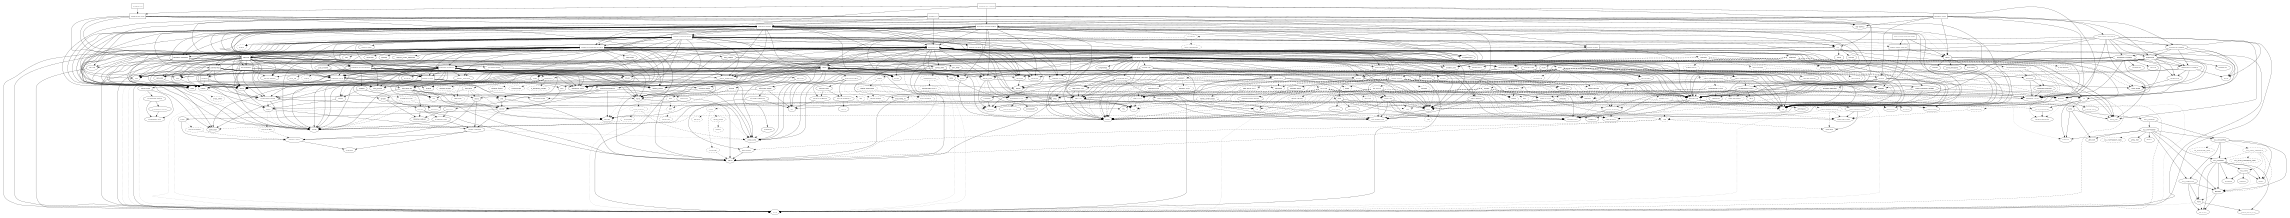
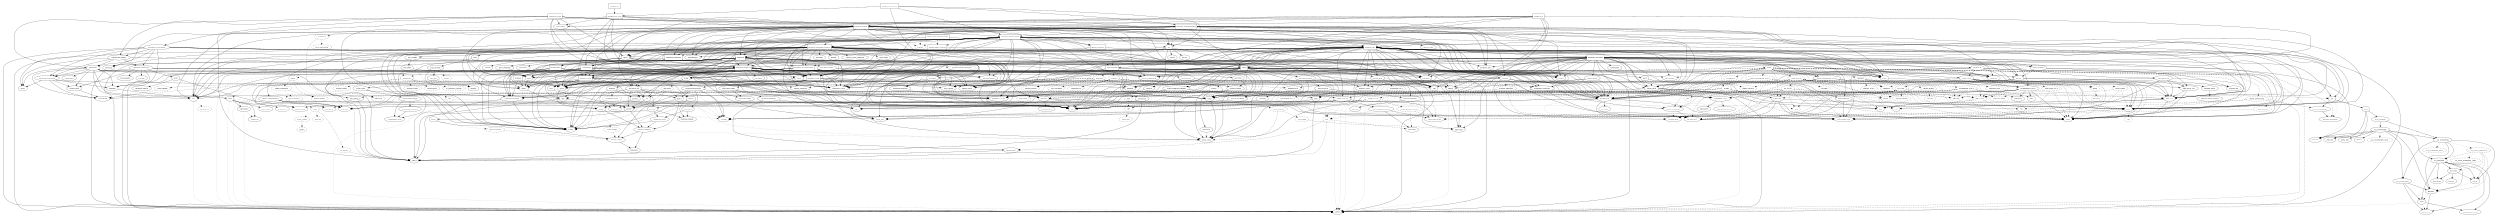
edge "mediasan-common" -> "libsignal-core": now "libsignal-ffi" -> "libsignal-core"
